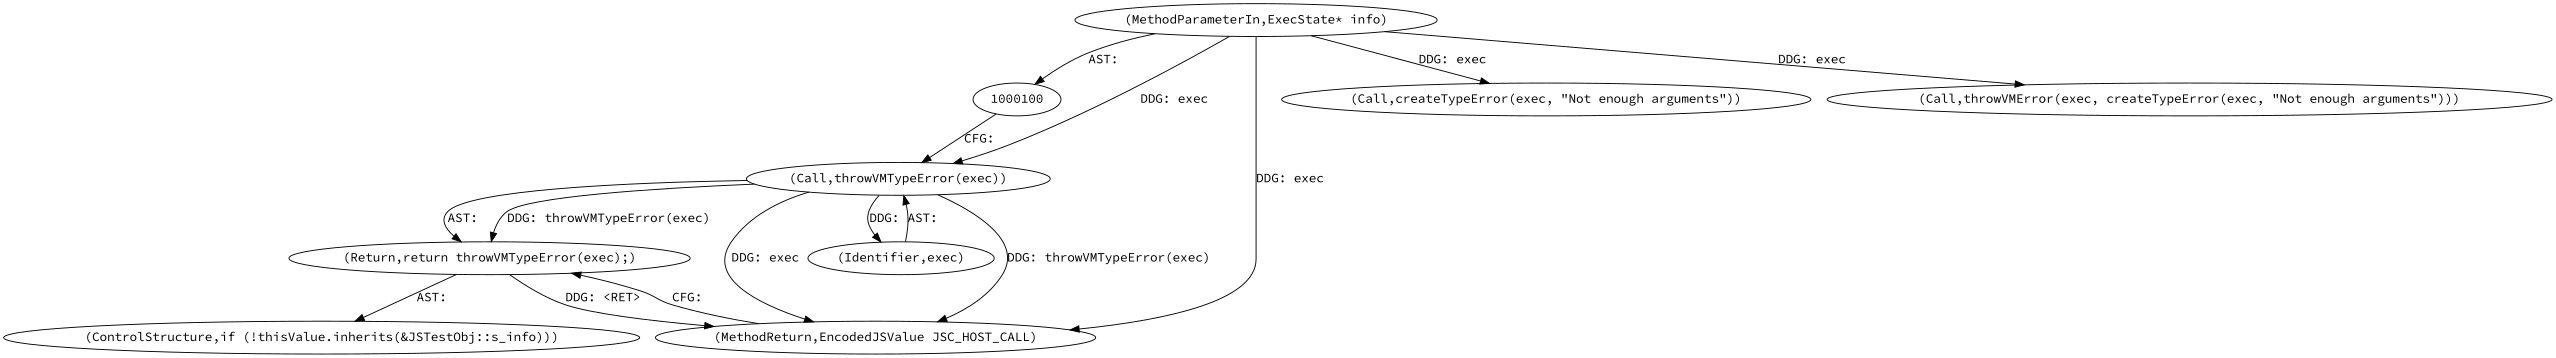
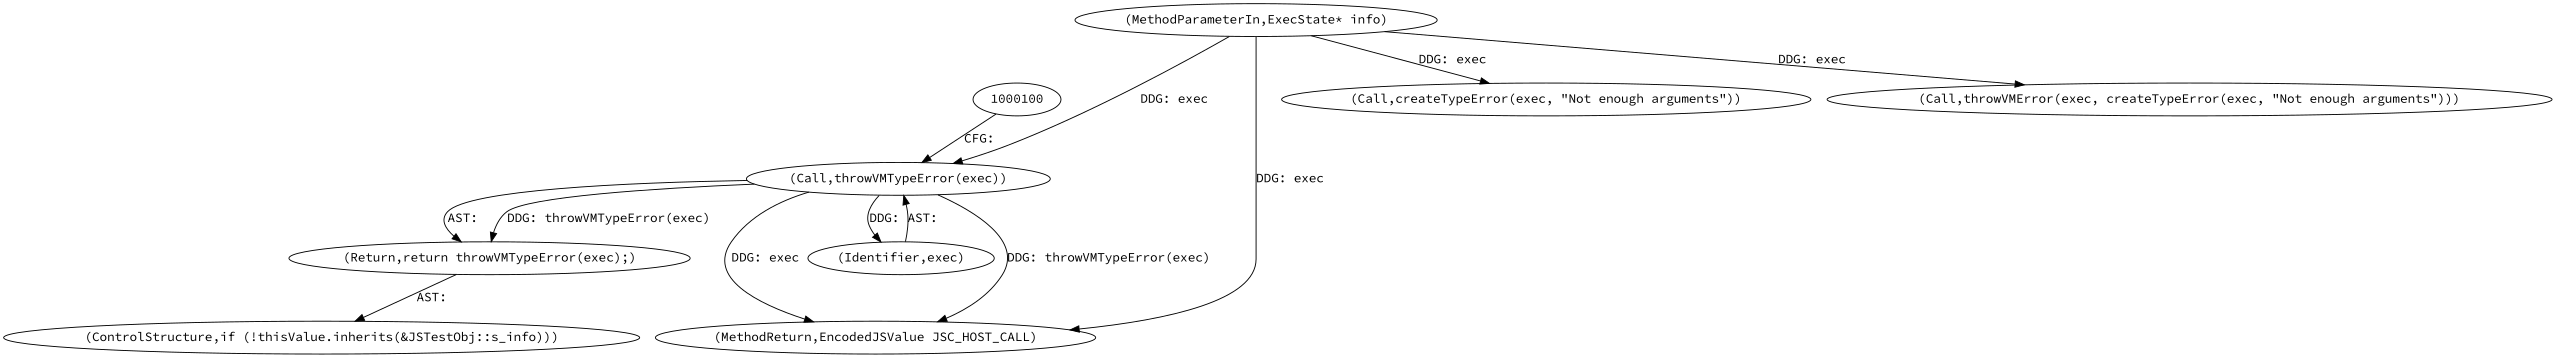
edge "(MethodParameterIn,ExecState* info)" -> "1000100": removed, label "AST:"
edge "(MethodReturn,EncodedJSValue JSC_HOST_CALL)" -> "(Return,return throwVMTypeError(exec);)": removed, label "CFG:"
edge "(Return,return throwVMTypeError(exec);)" -> "(MethodReturn,EncodedJSValue JSC_HOST_CALL)": removed, label "DDG: <RET>"
